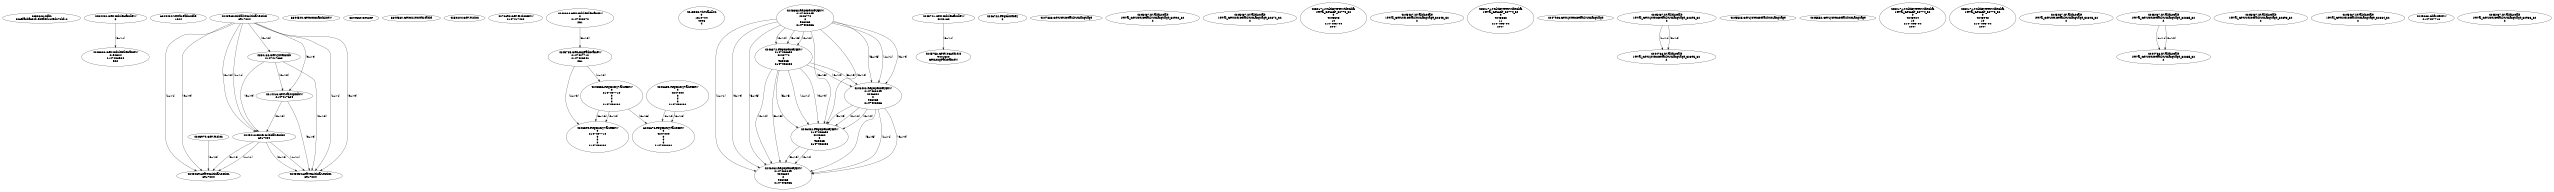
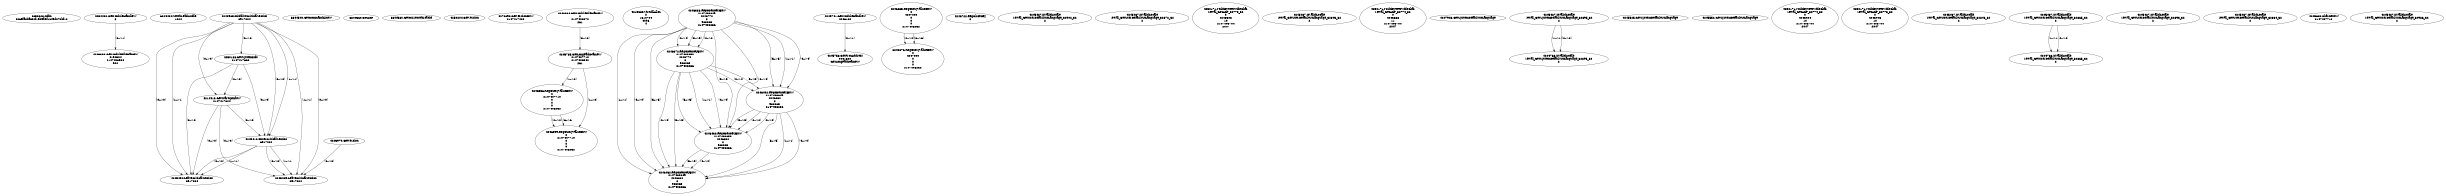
node "4247883.GetUserDefaultUILanguage": removed
edge "4246556.RegQueryValueExW 0 2147407710 0 0 0 2147408232" -> "6246676.RegQueryValueExW 0 4247000 0 0 0 2147408232": removed, label "(6-->6)"
edge "4214413.GetStartupInfoW 2147417624" -> "4245469.LeaveCriticalSection 6917004": added, label "(0-->0)"
